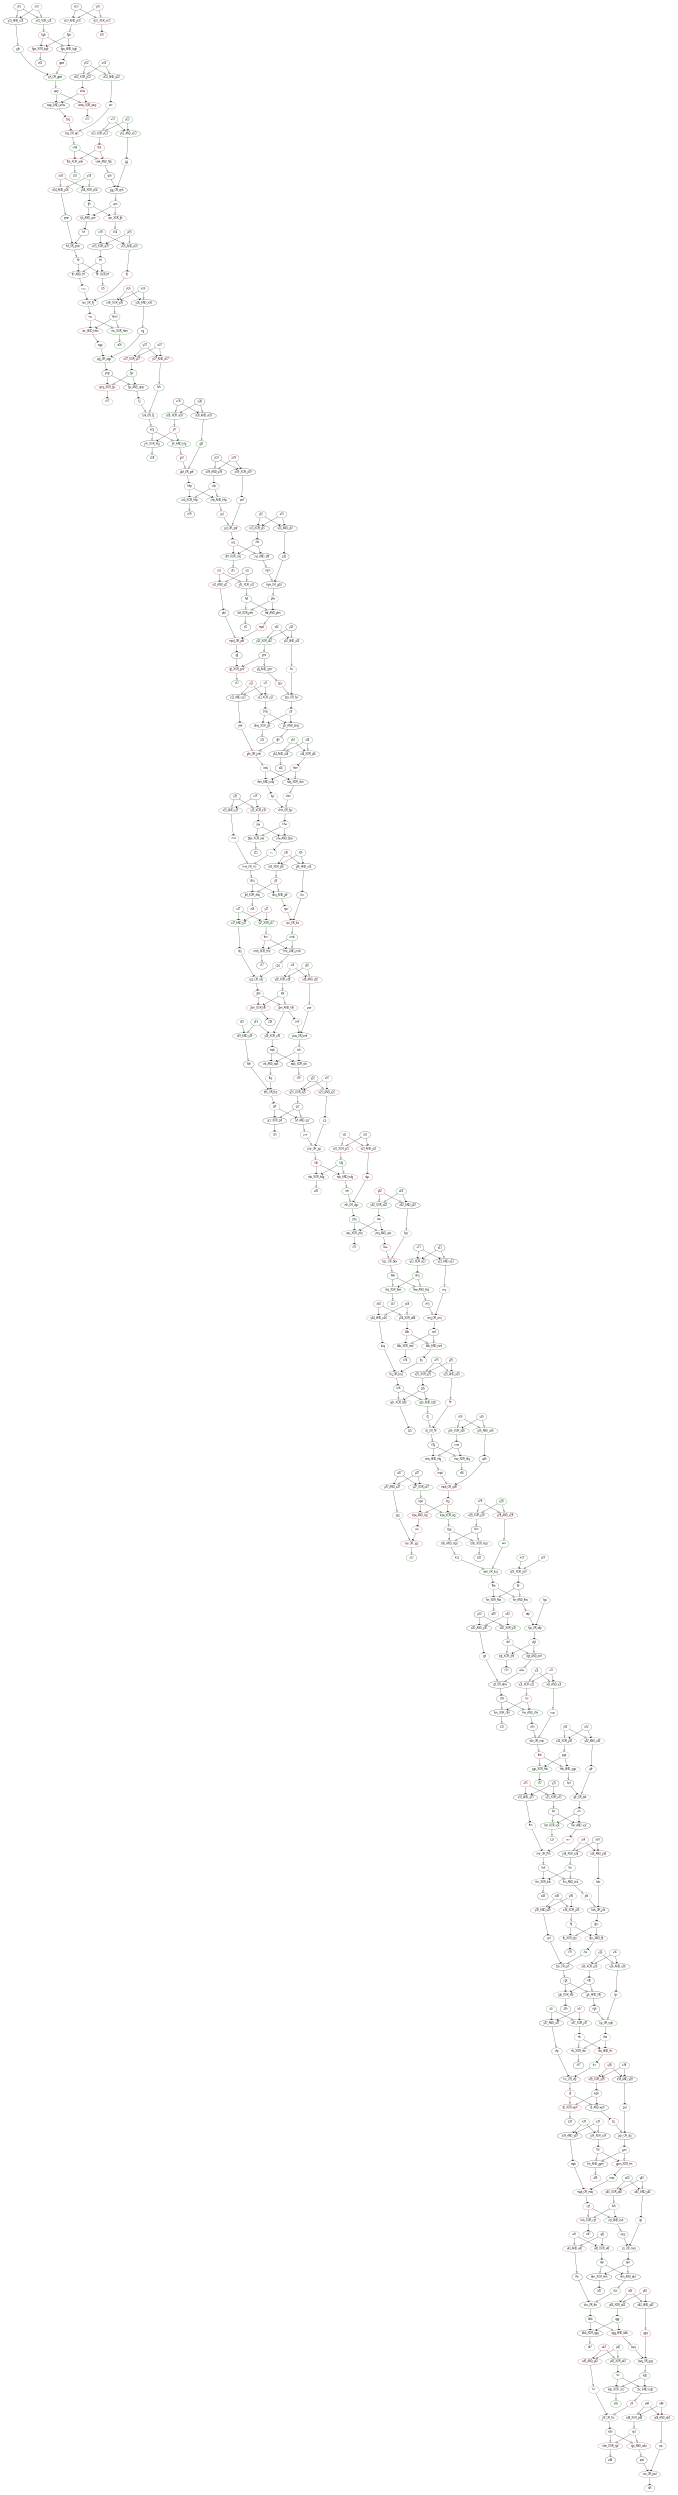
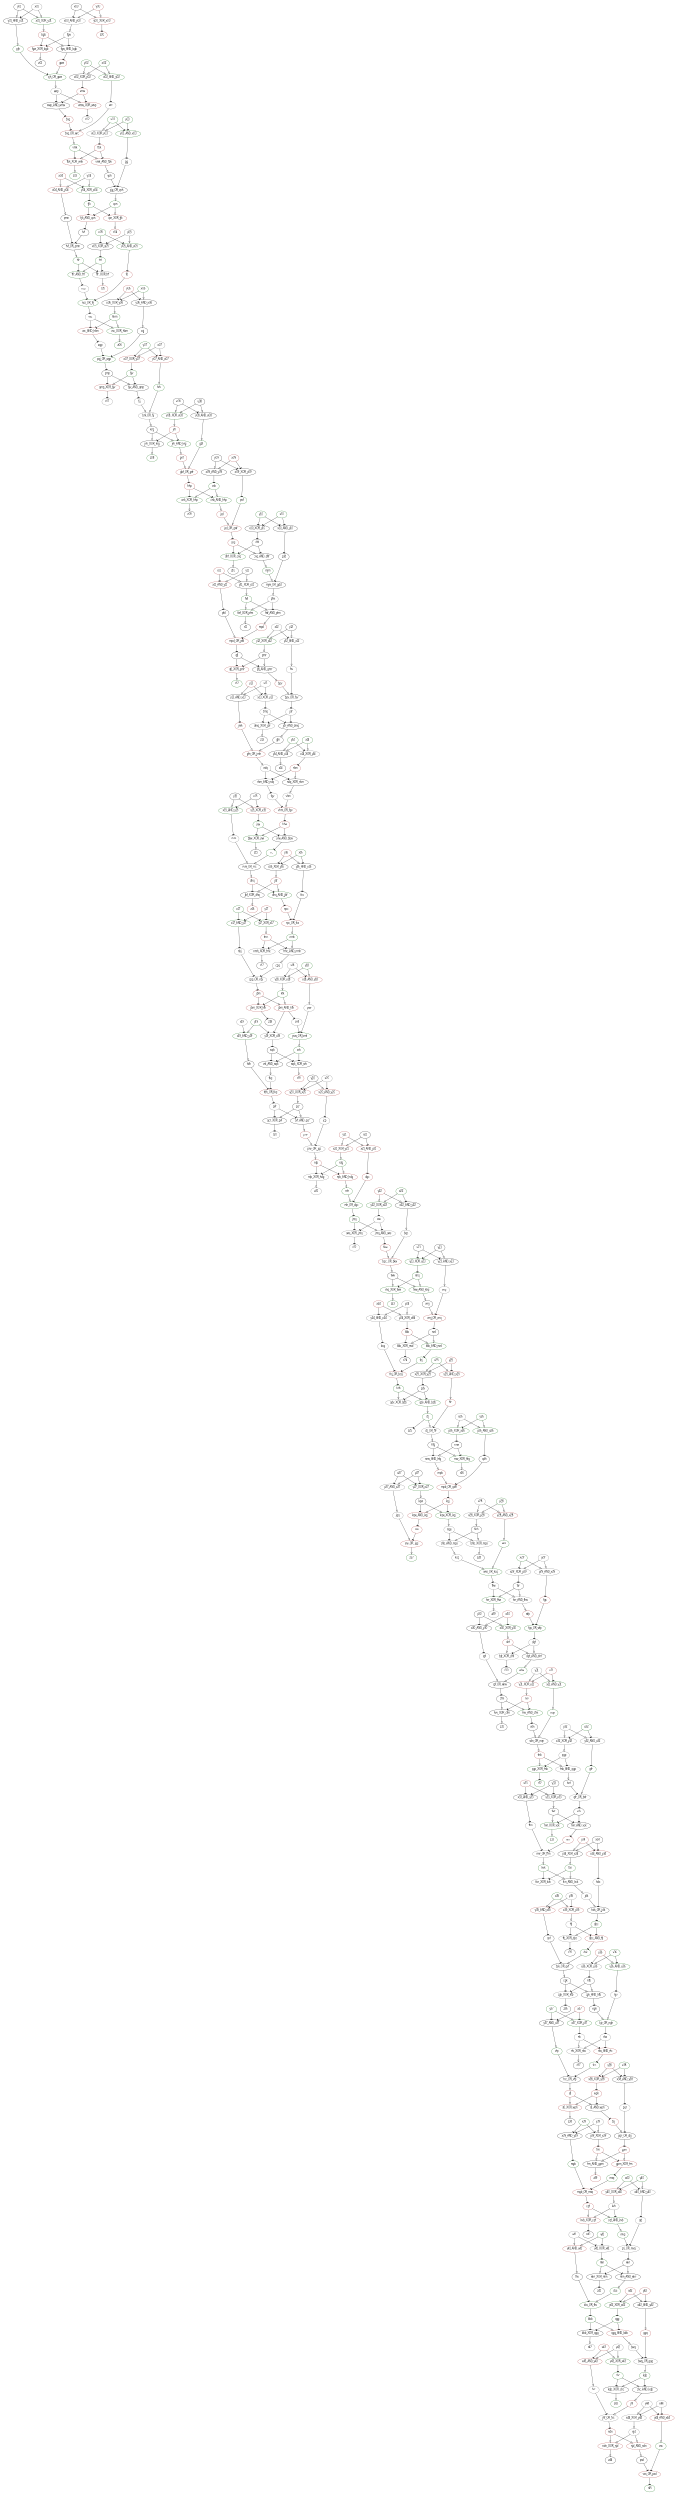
edge "gfj" -> "gfj_AND_gmr": added
edge "gdv_XOR_bdb" -> "z25": now "cfj" -> "z25"
edge "mps" -> "bhb_AND_mps": arrowhead onormal -> tee
node "y29_AND_x29": added
node "z34": removed
